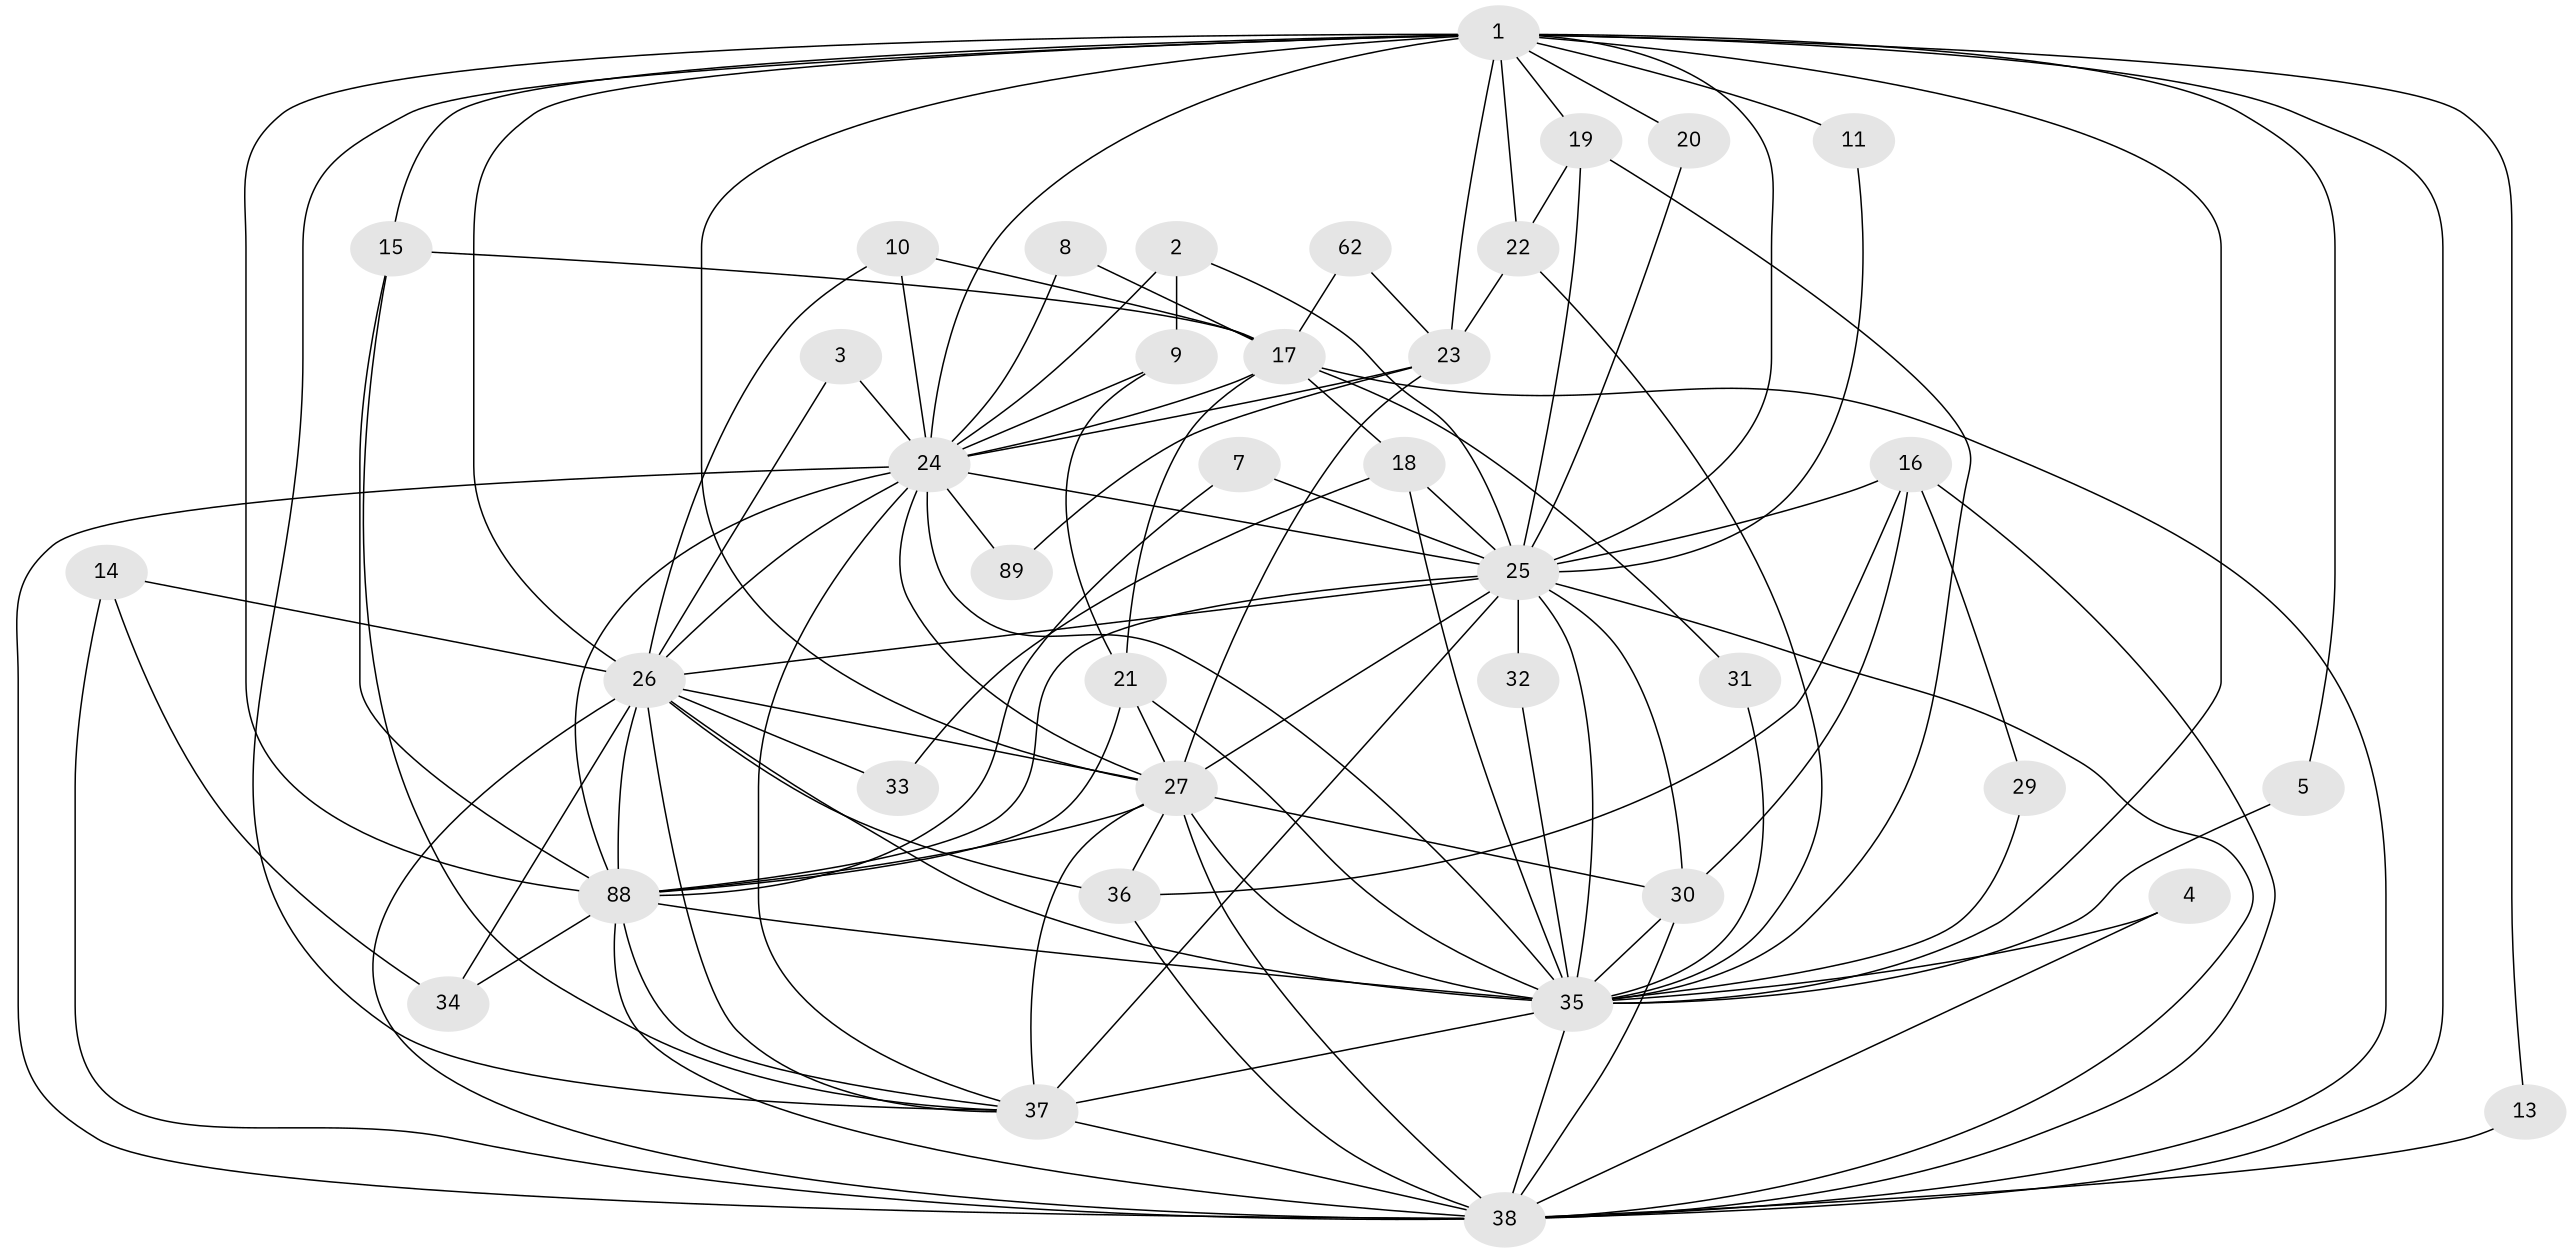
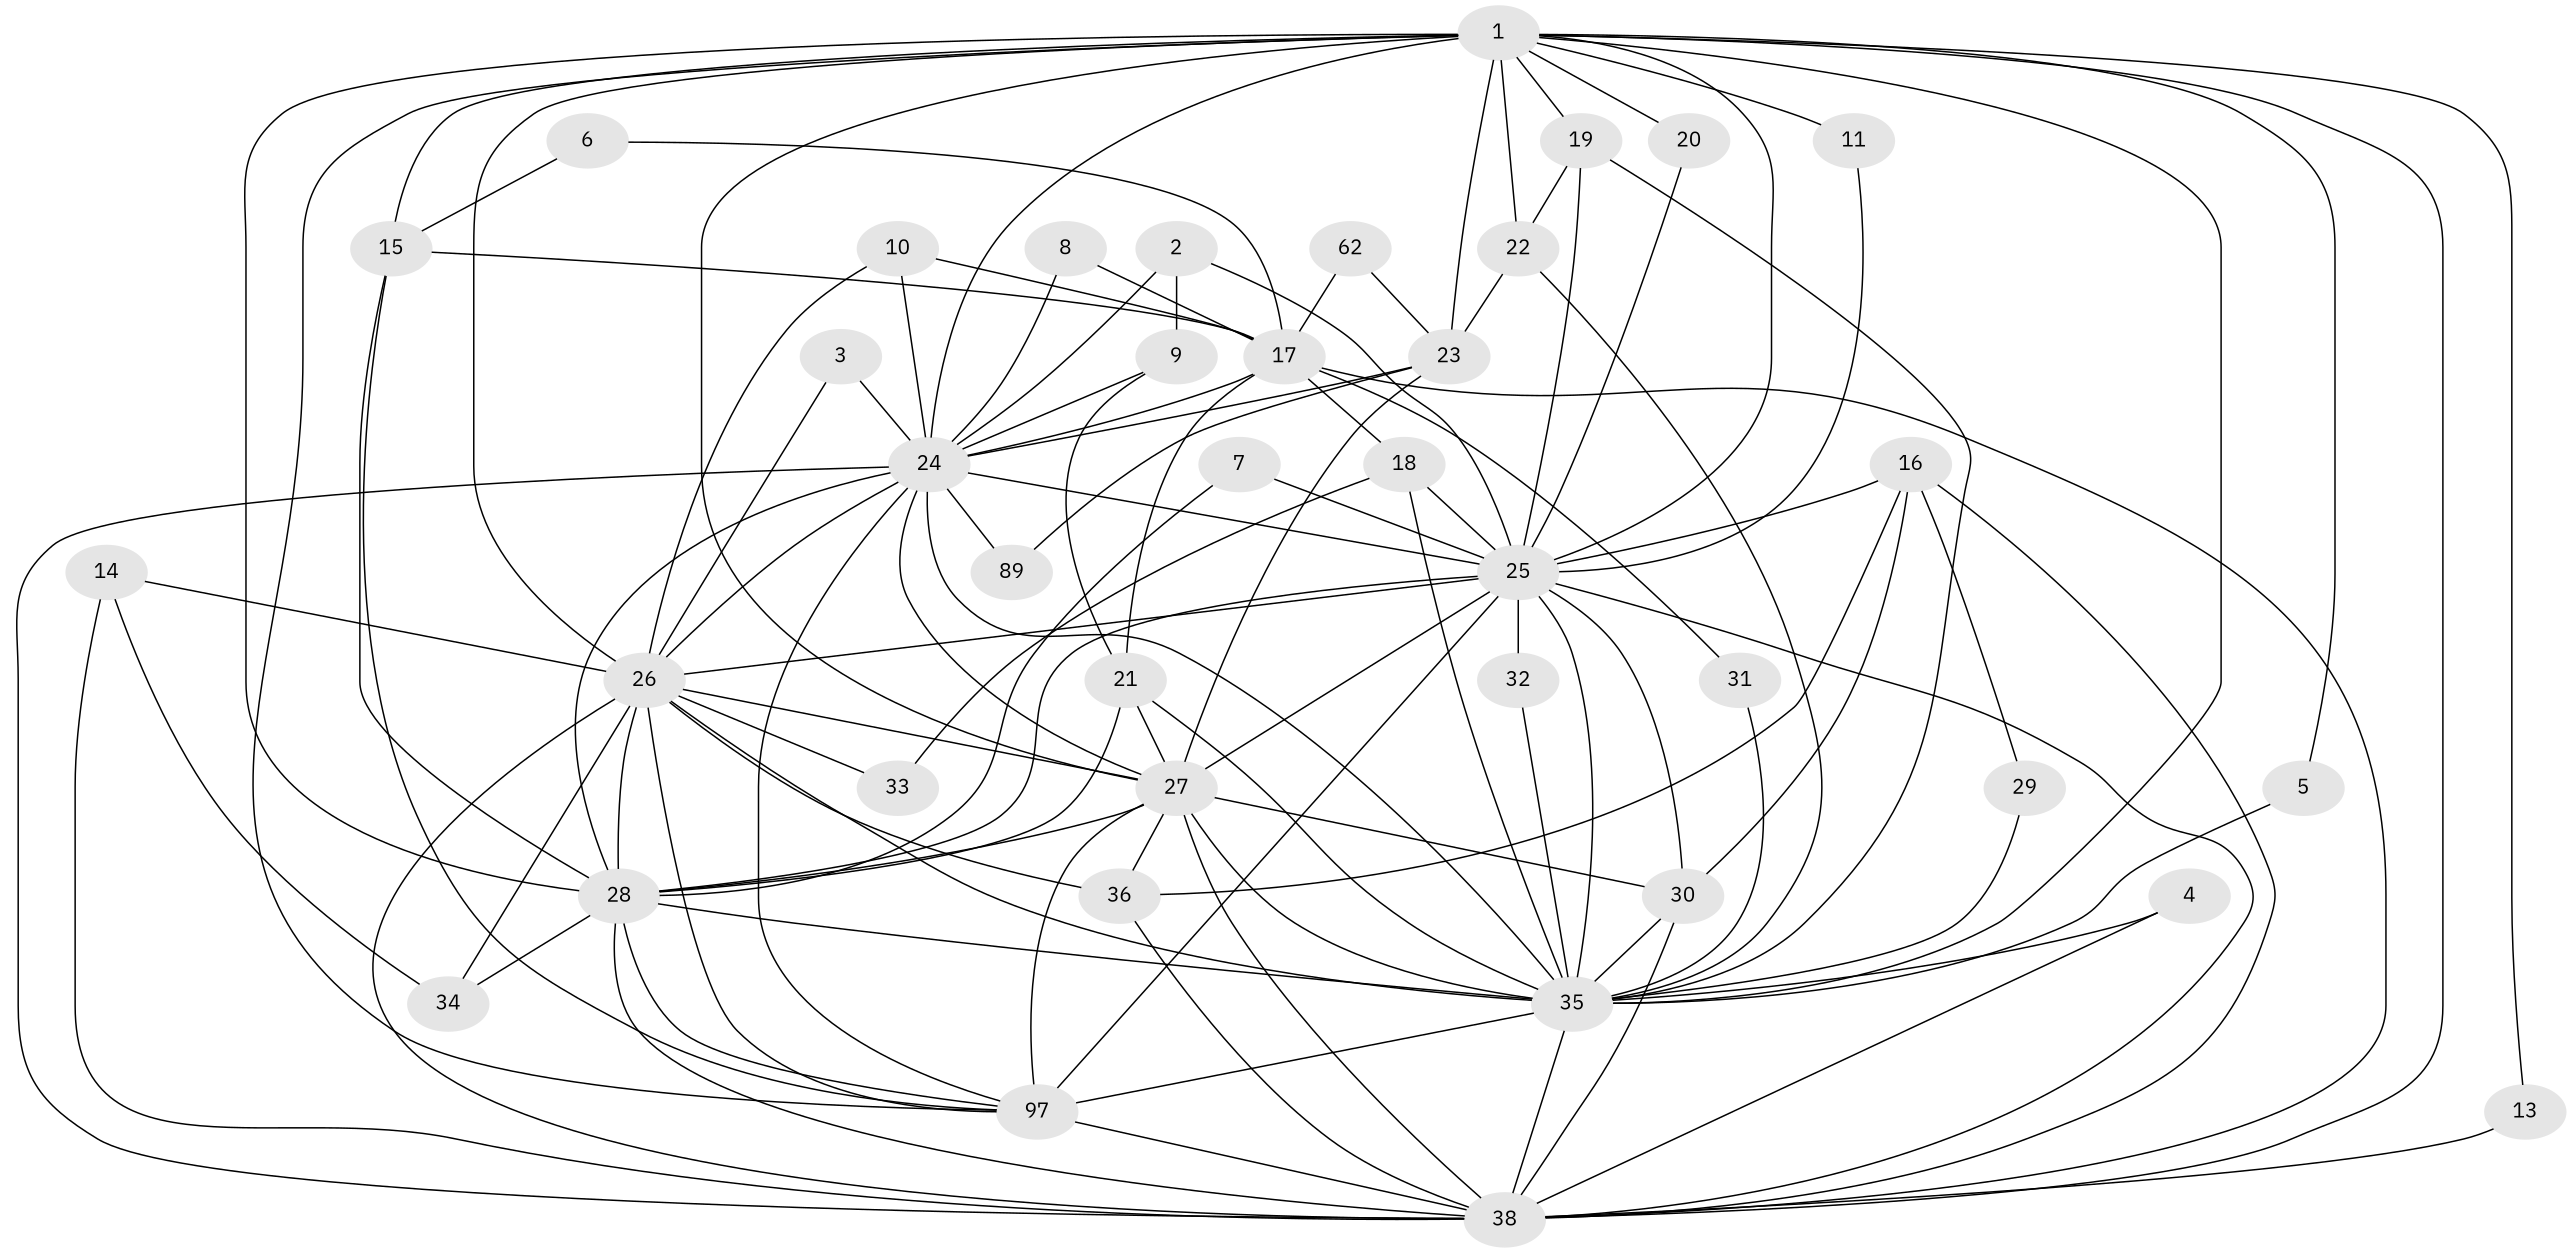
node "6": added
node "88": label "88" -> "28"
node "37": label "37" -> "97"
